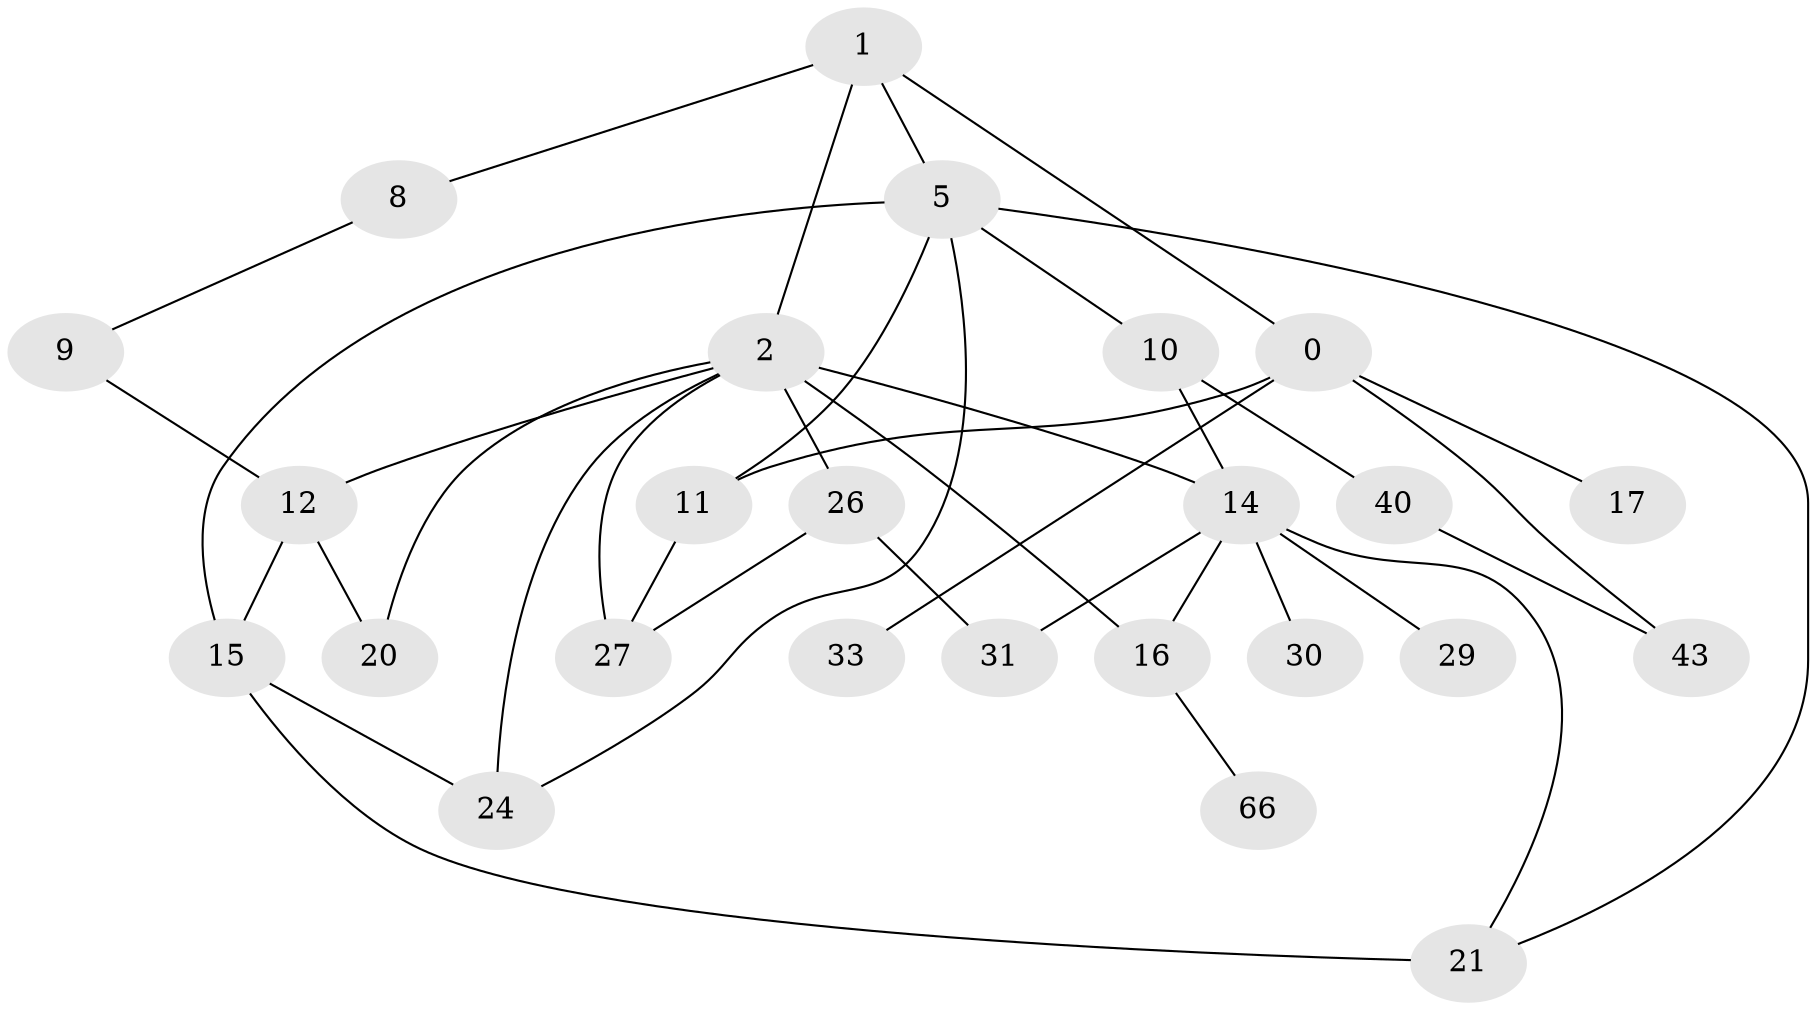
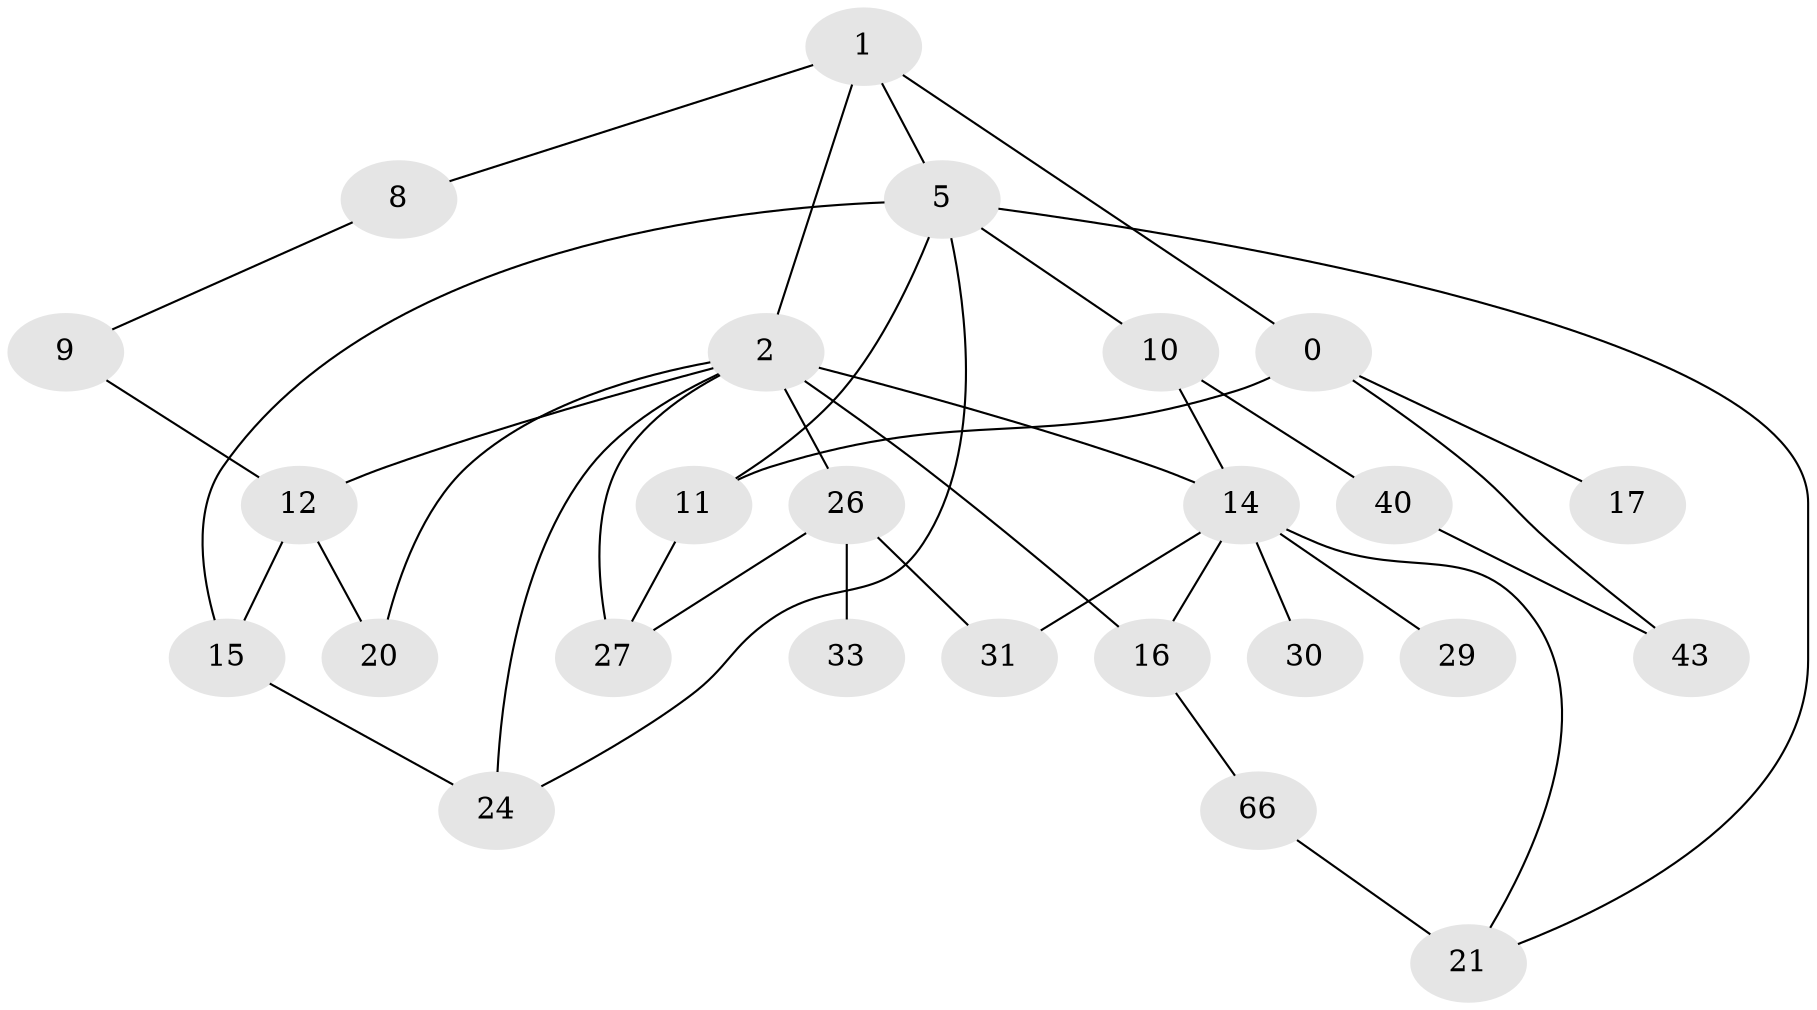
edge "0" -- "33": now "26" -- "33"
edge "15" -- "21": now "66" -- "21"
